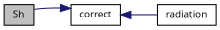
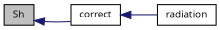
edge "Sh" -> "correct": reversed
